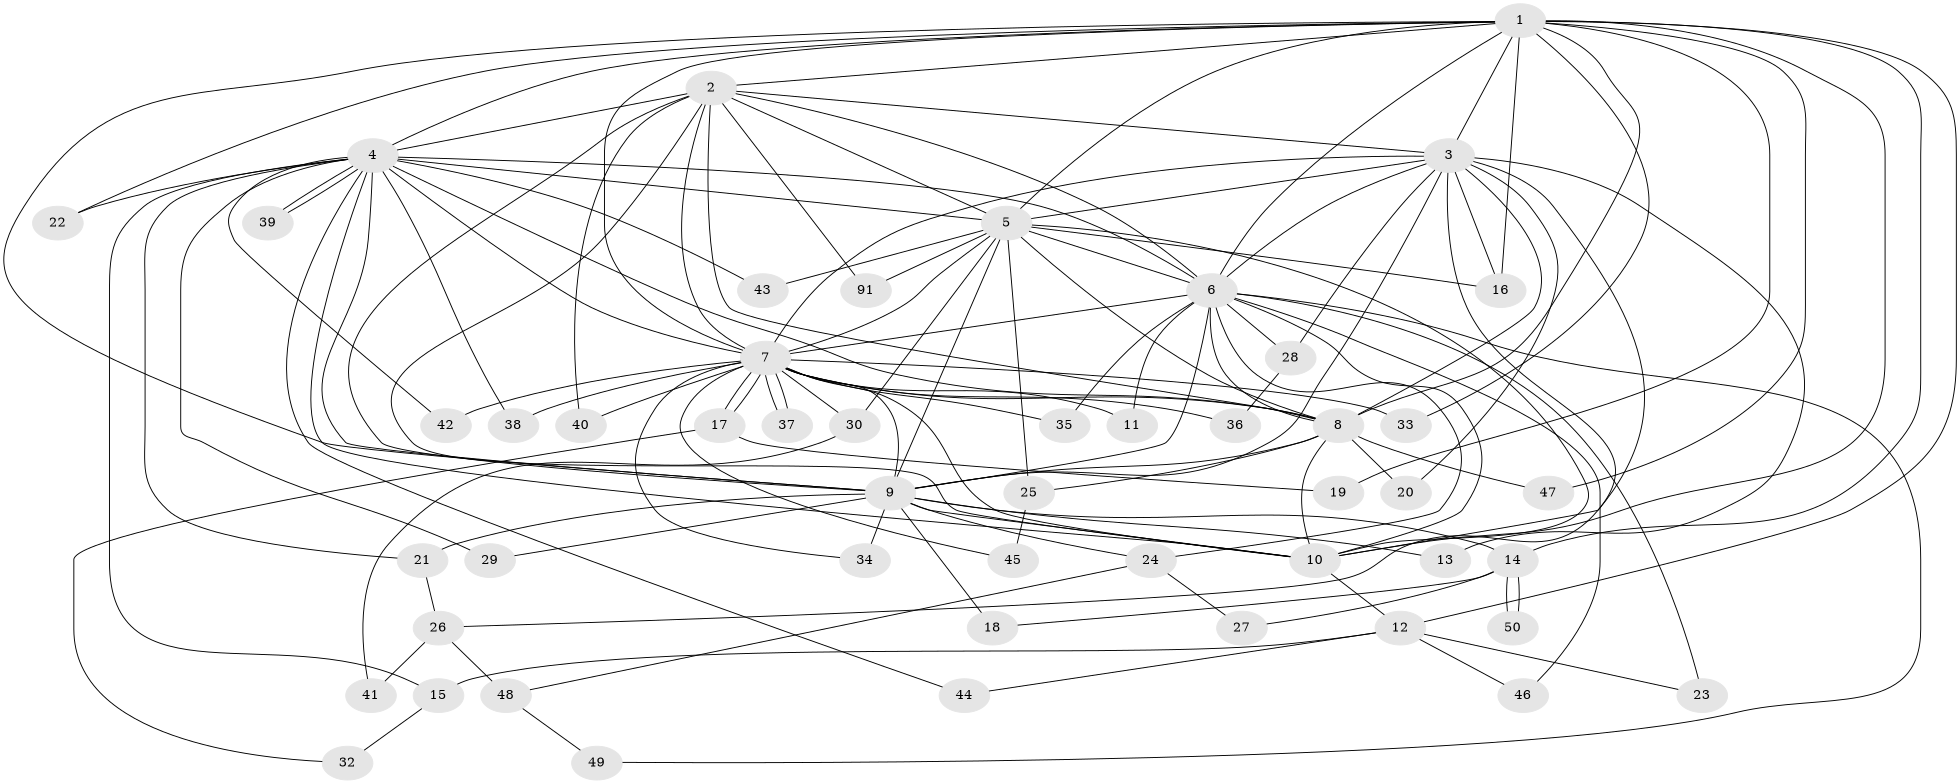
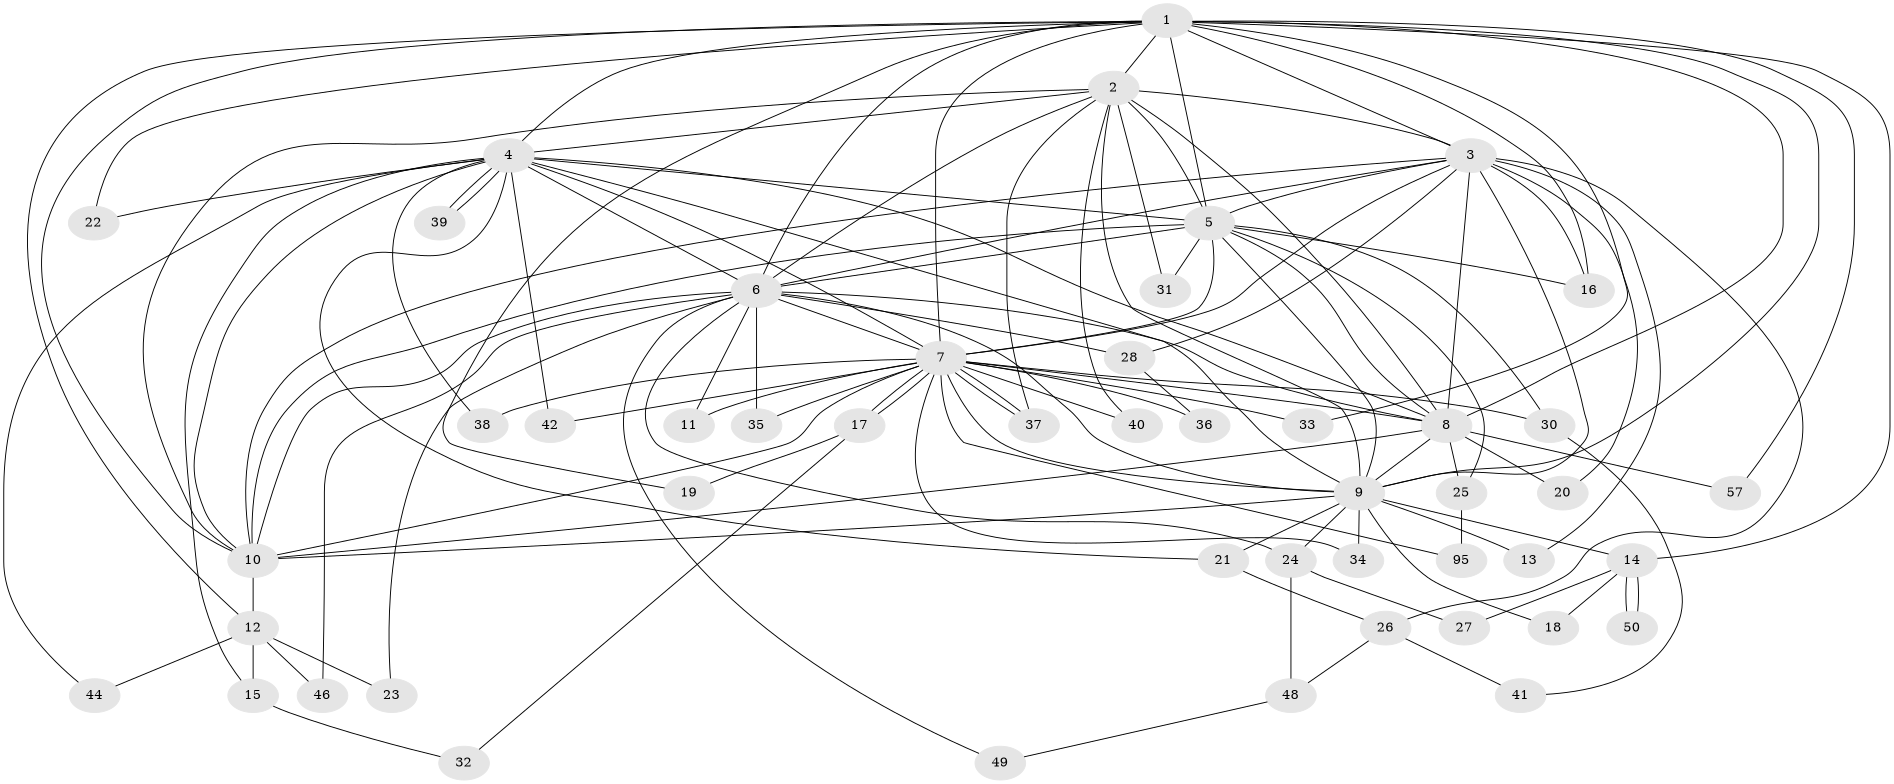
edge "2" -- "7": now "2" -- "37"
node "43": removed
node "91": label "91" -> "31"
node "47": label "47" -> "57"
node "29": removed
node "45": label "45" -> "95"
